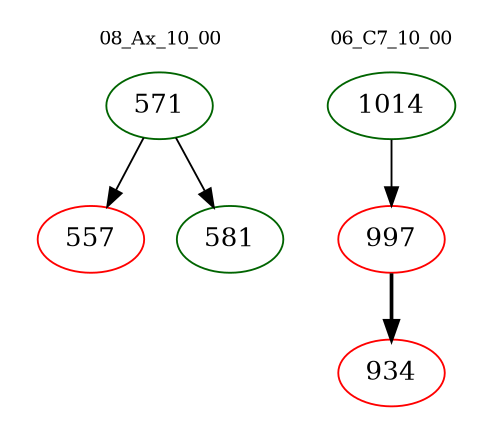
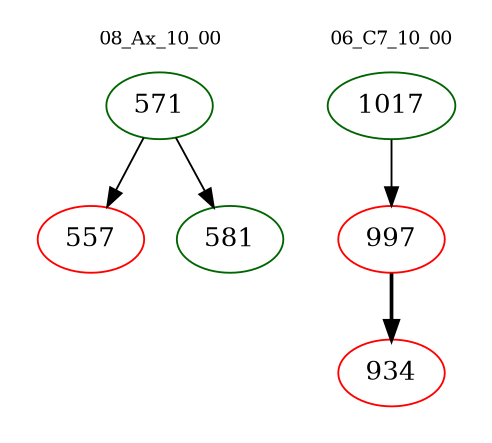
node "1014": label "1014" -> "1017"
